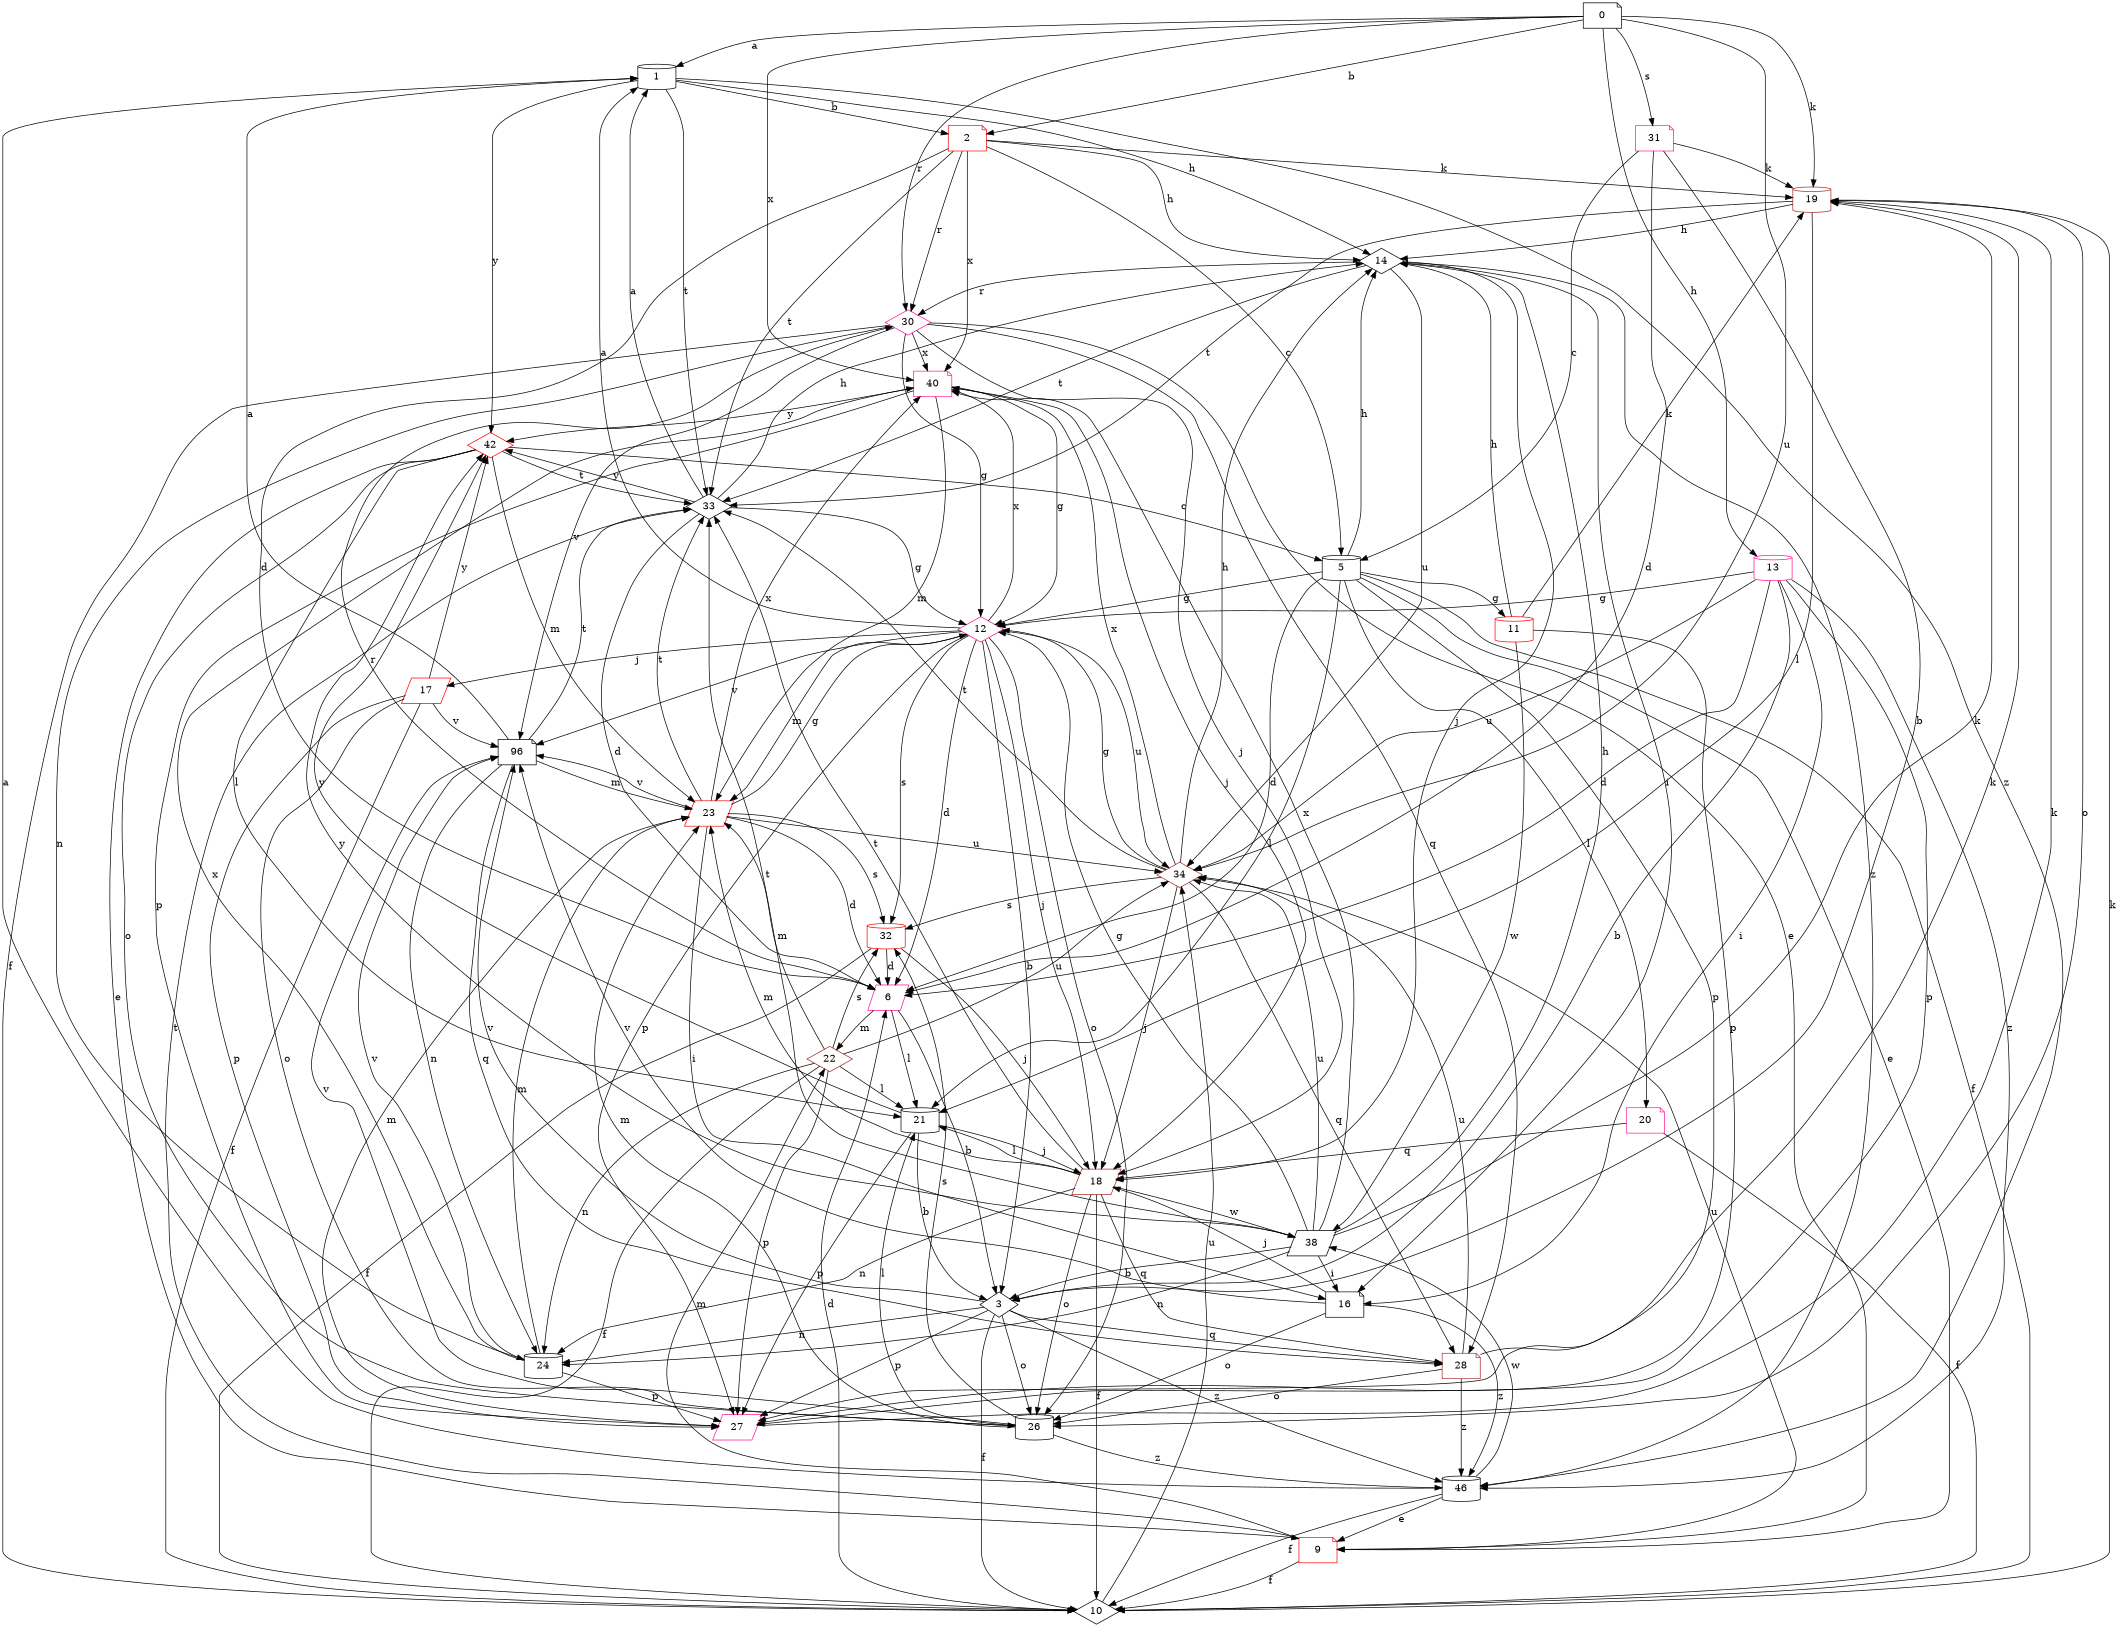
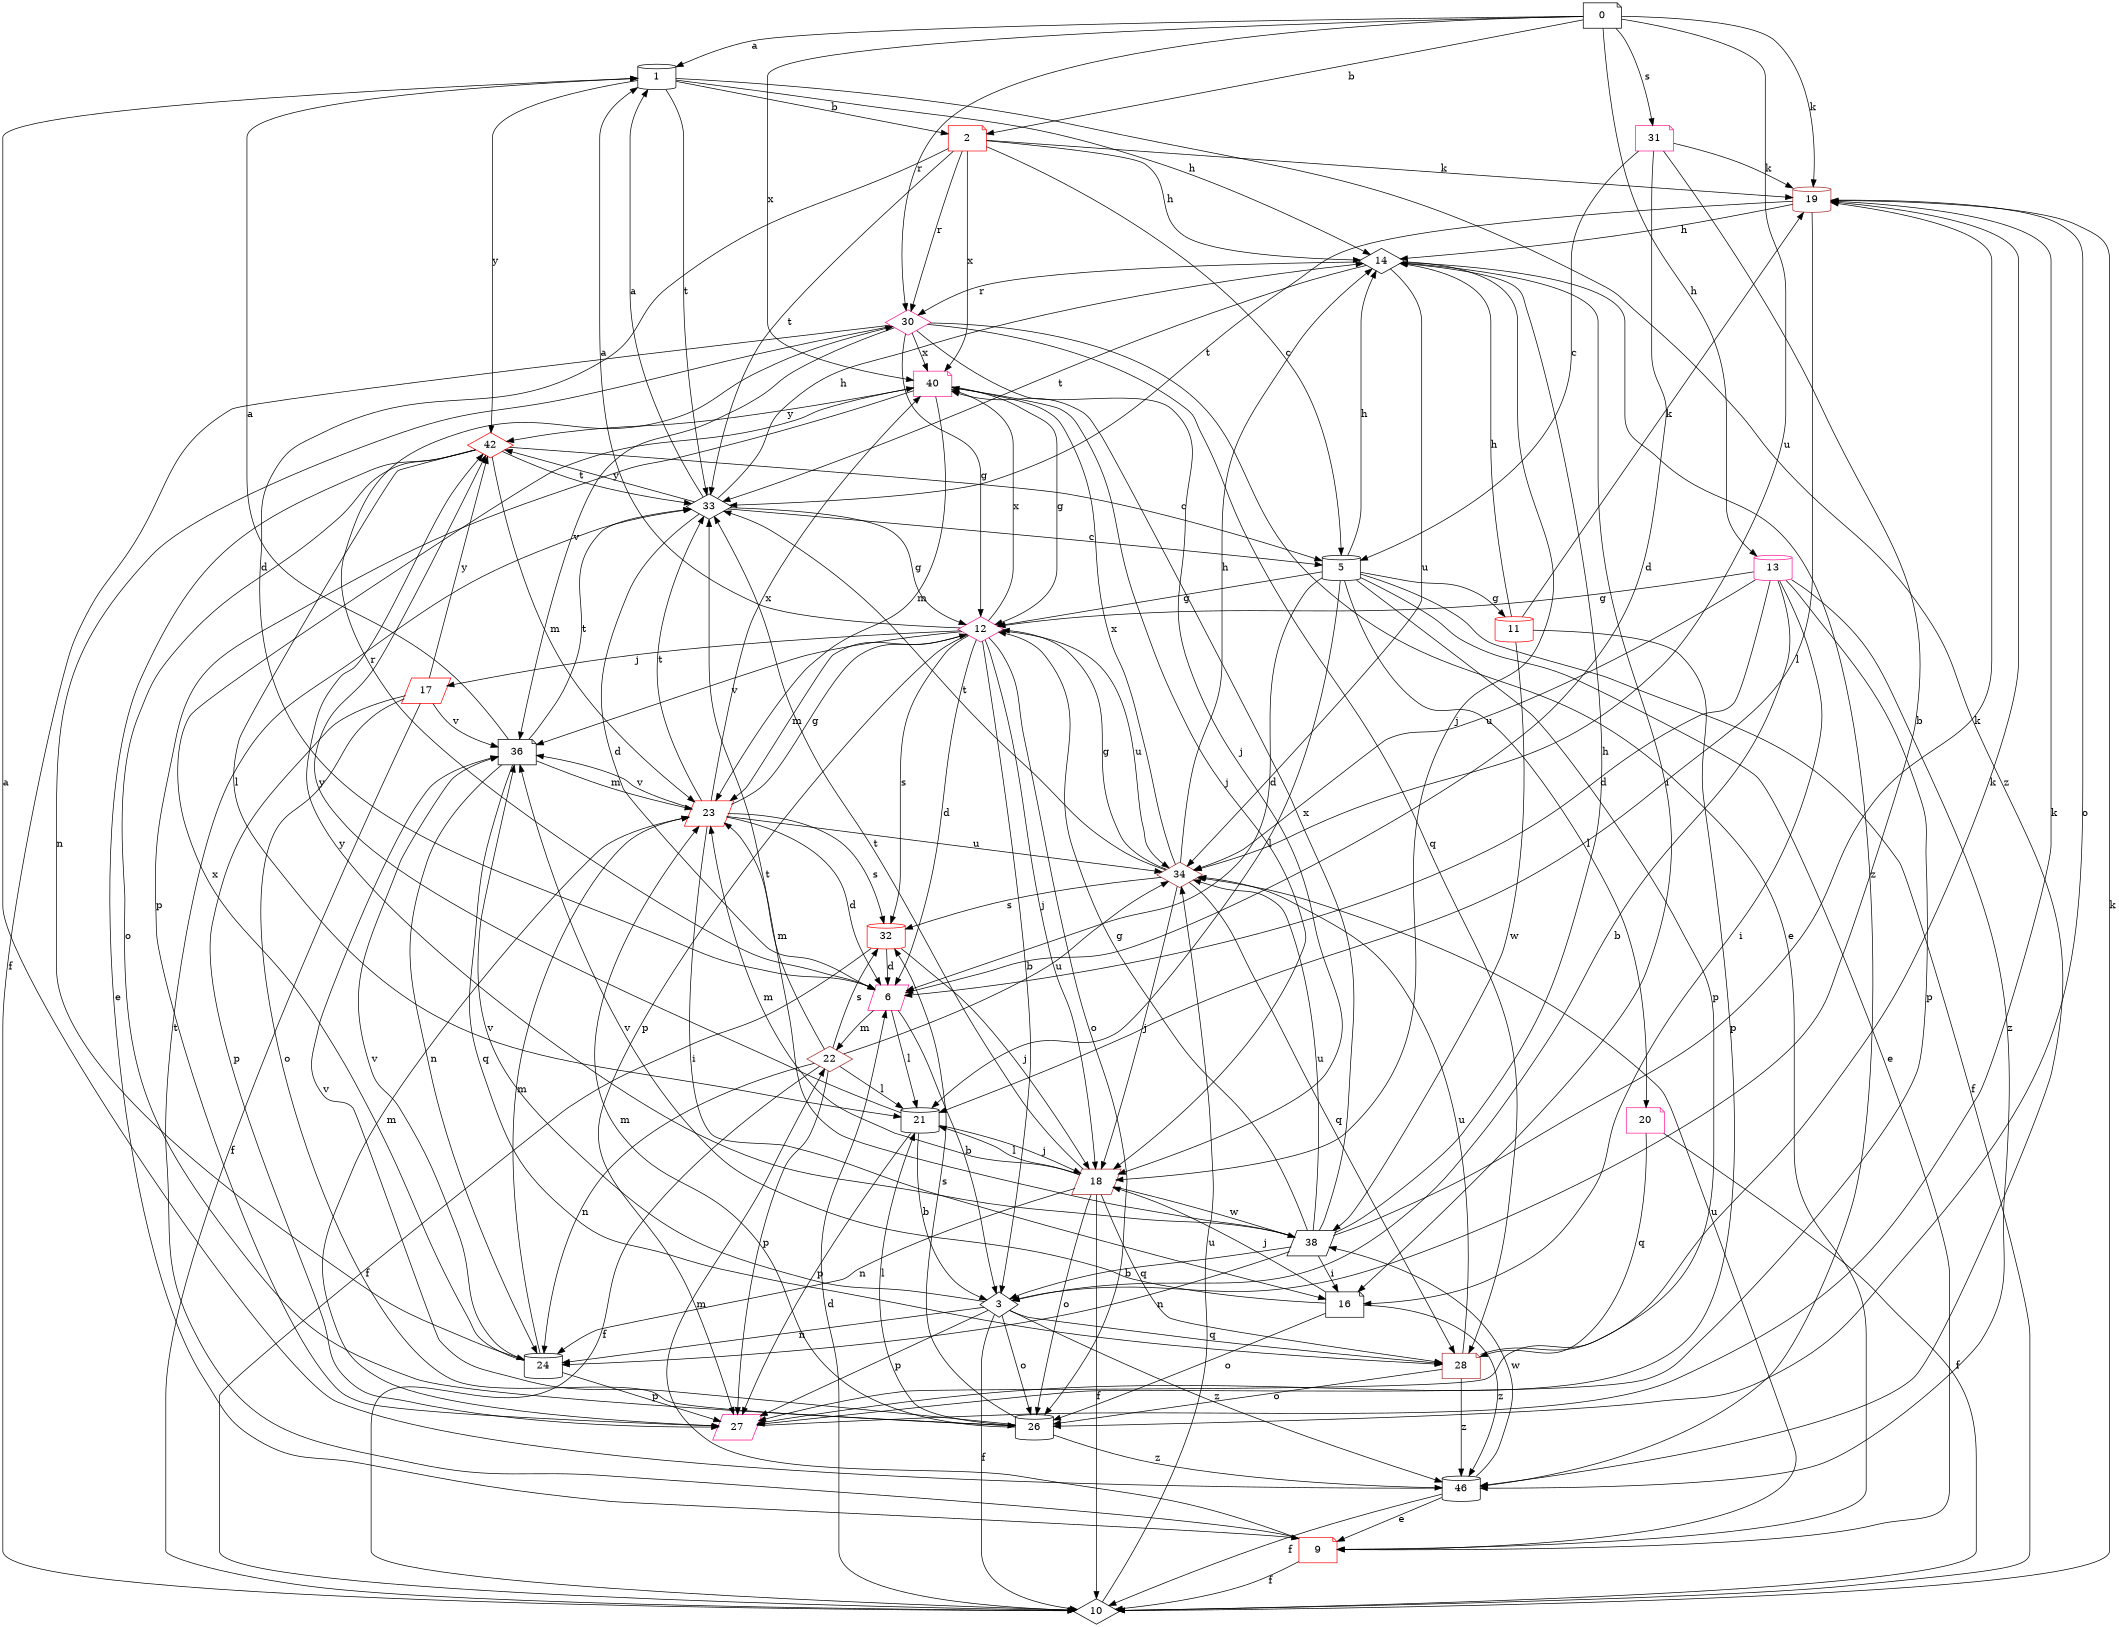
edge "33" -> "5": added, label "c"
node "96": label "96" -> "36"
edge "20" -> "18": now "20" -> "28"
